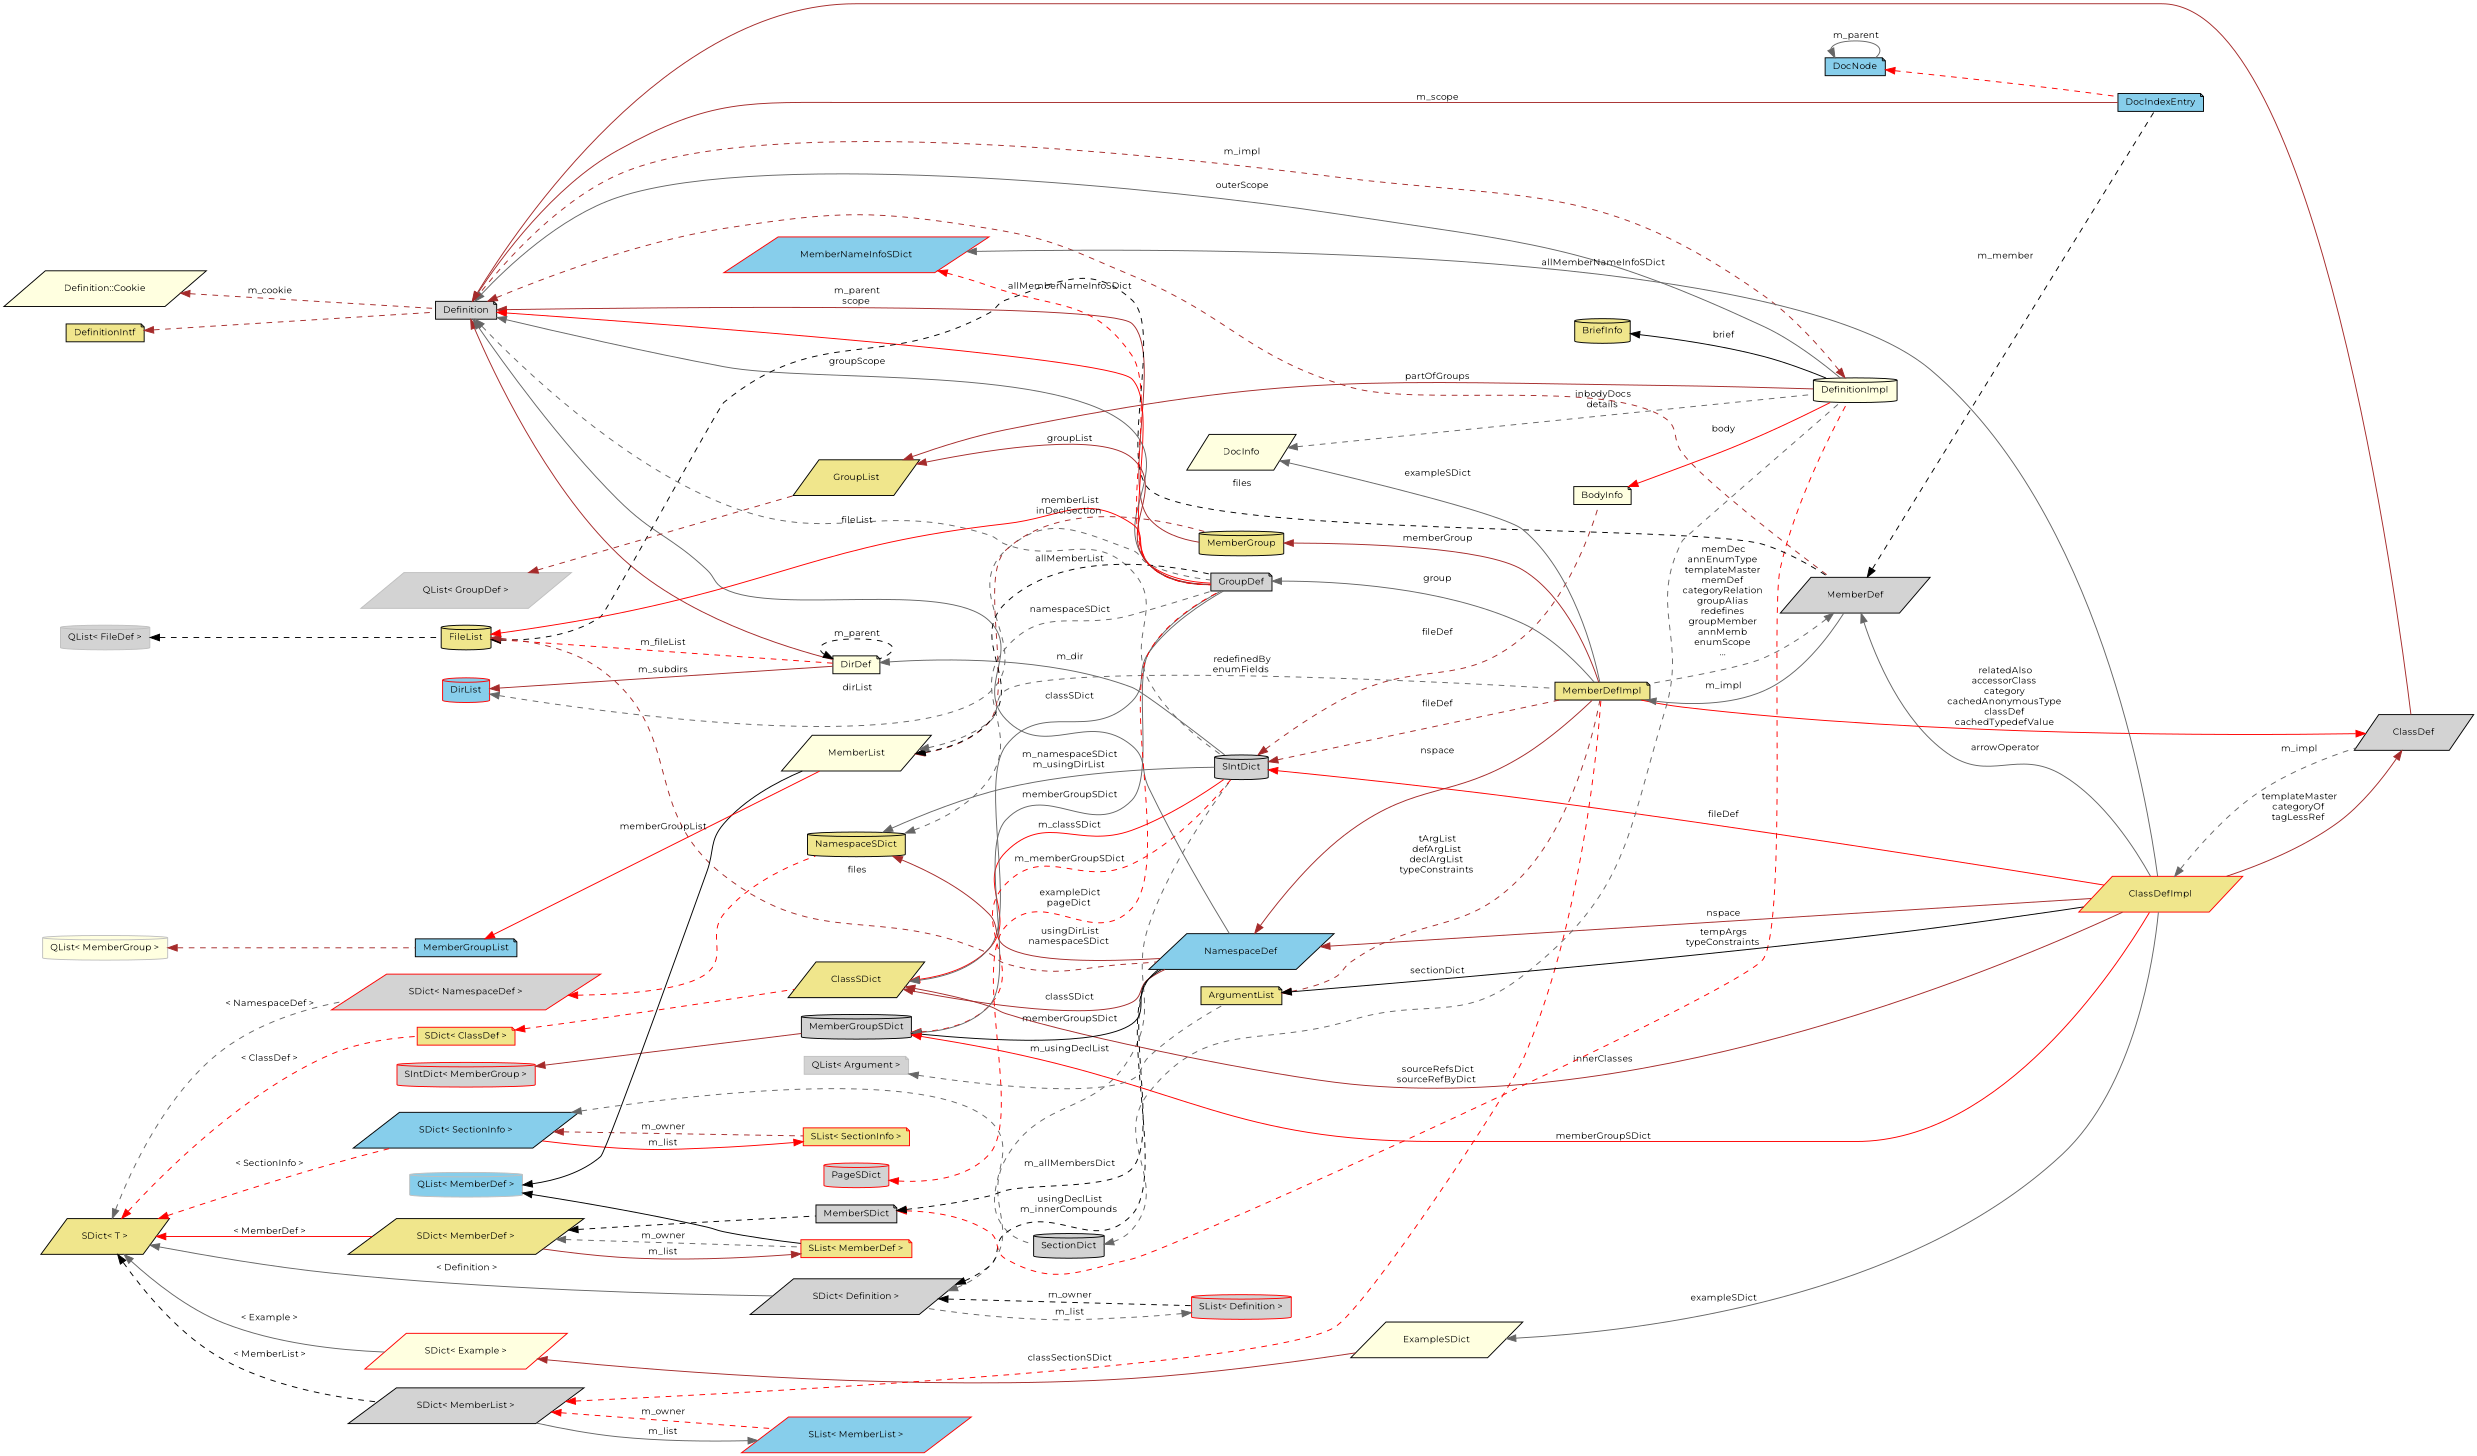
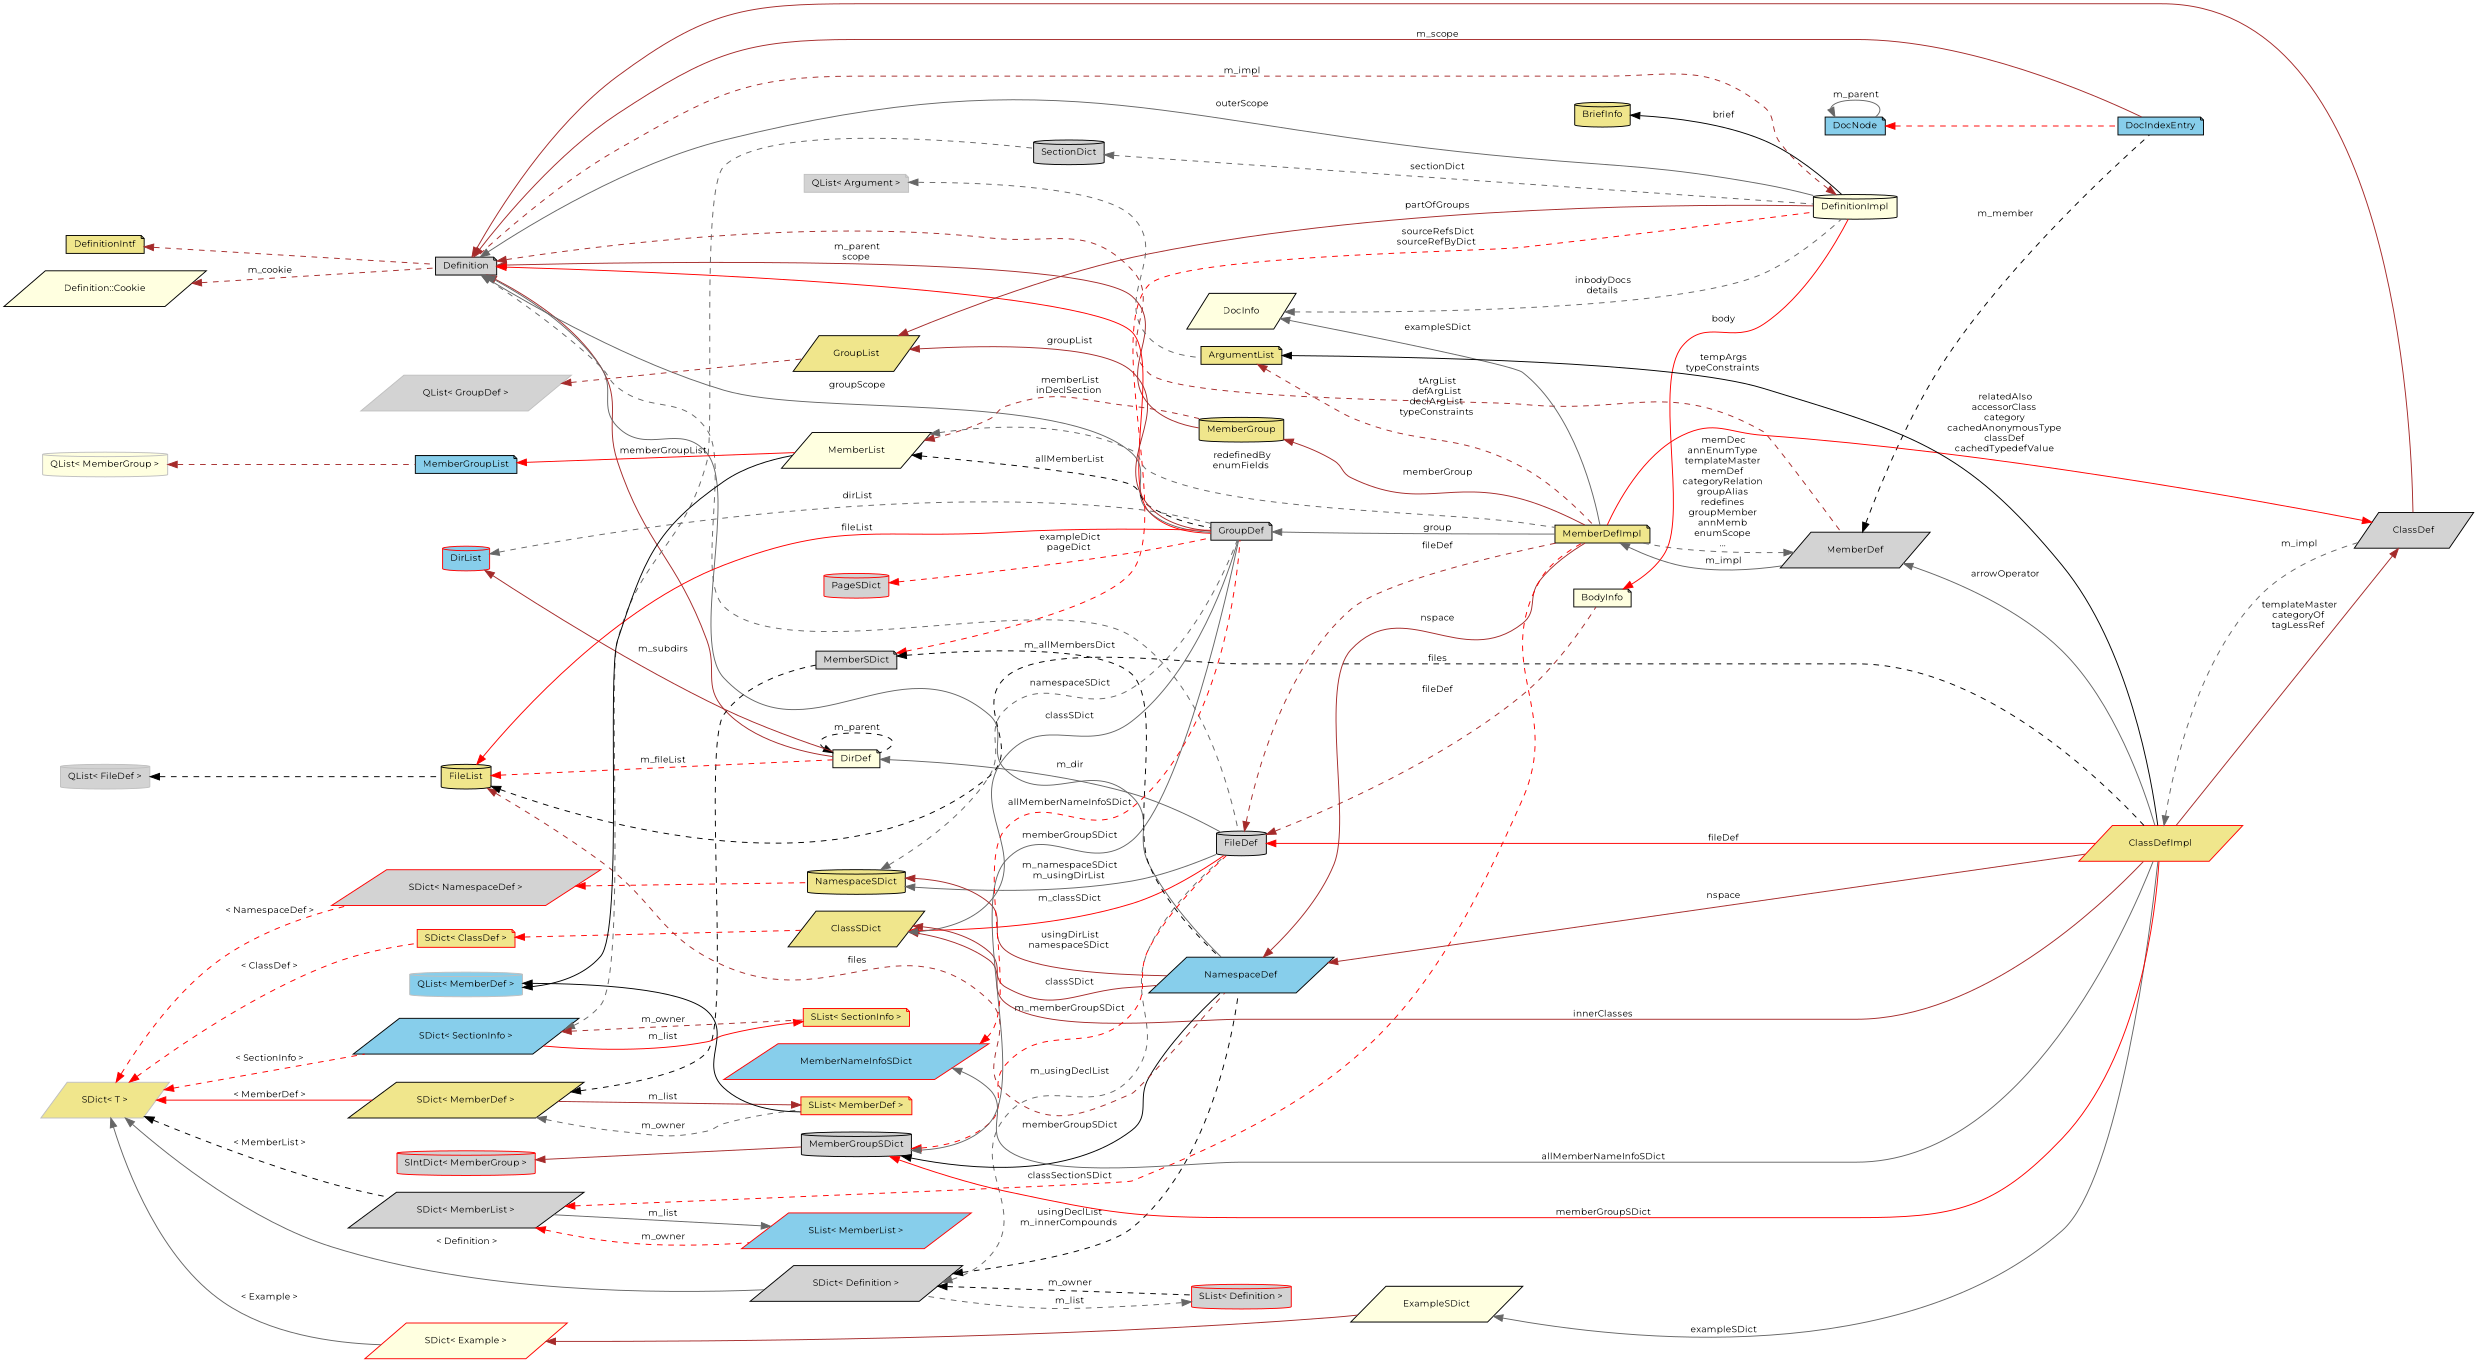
edge "MemberDef" -> "FileList": now "ClassDefImpl" -> "FileList"
node "SIntDict": label "SIntDict" -> "FileDef"
edge "SDict< NamespaceDef >" -> "SDict< T >": color gray40 -> red
node "SDict< T >": color black -> grey75
